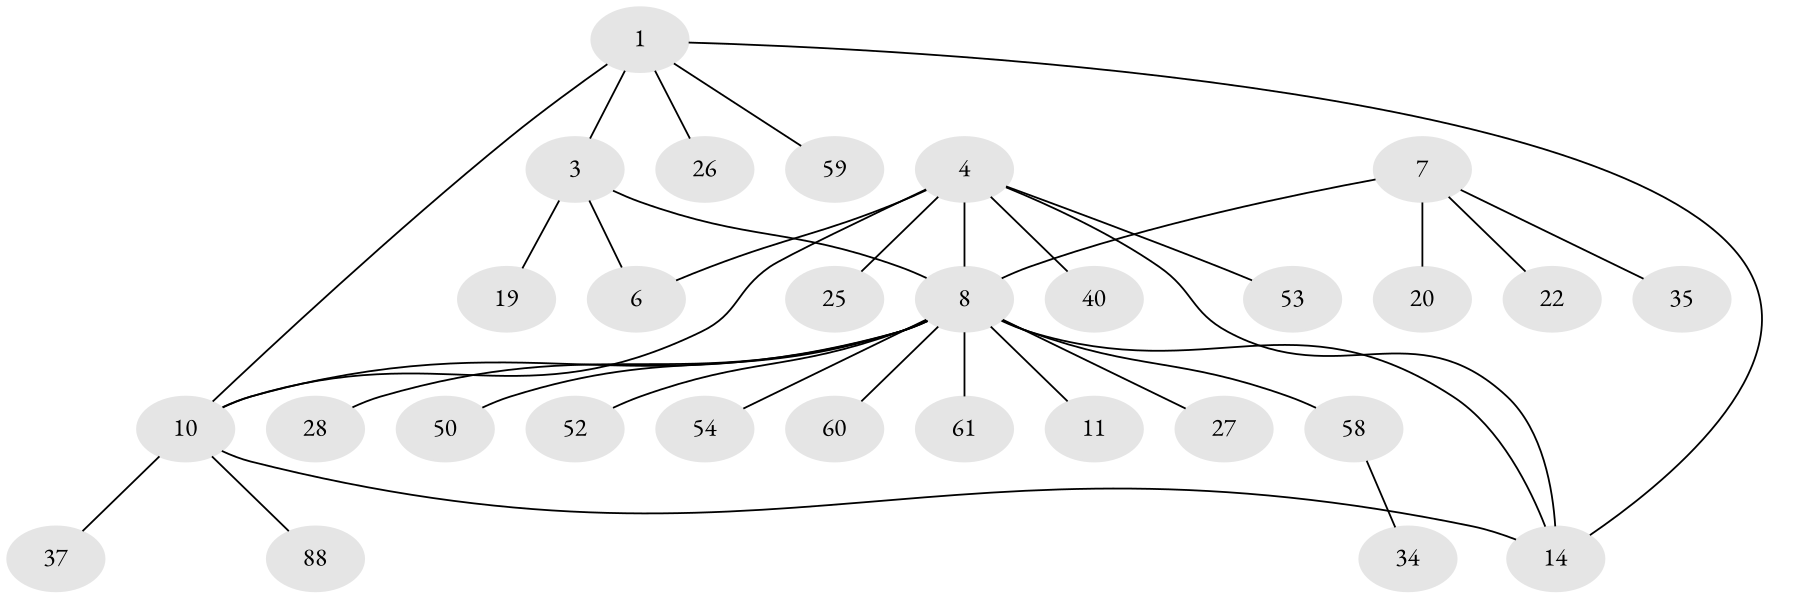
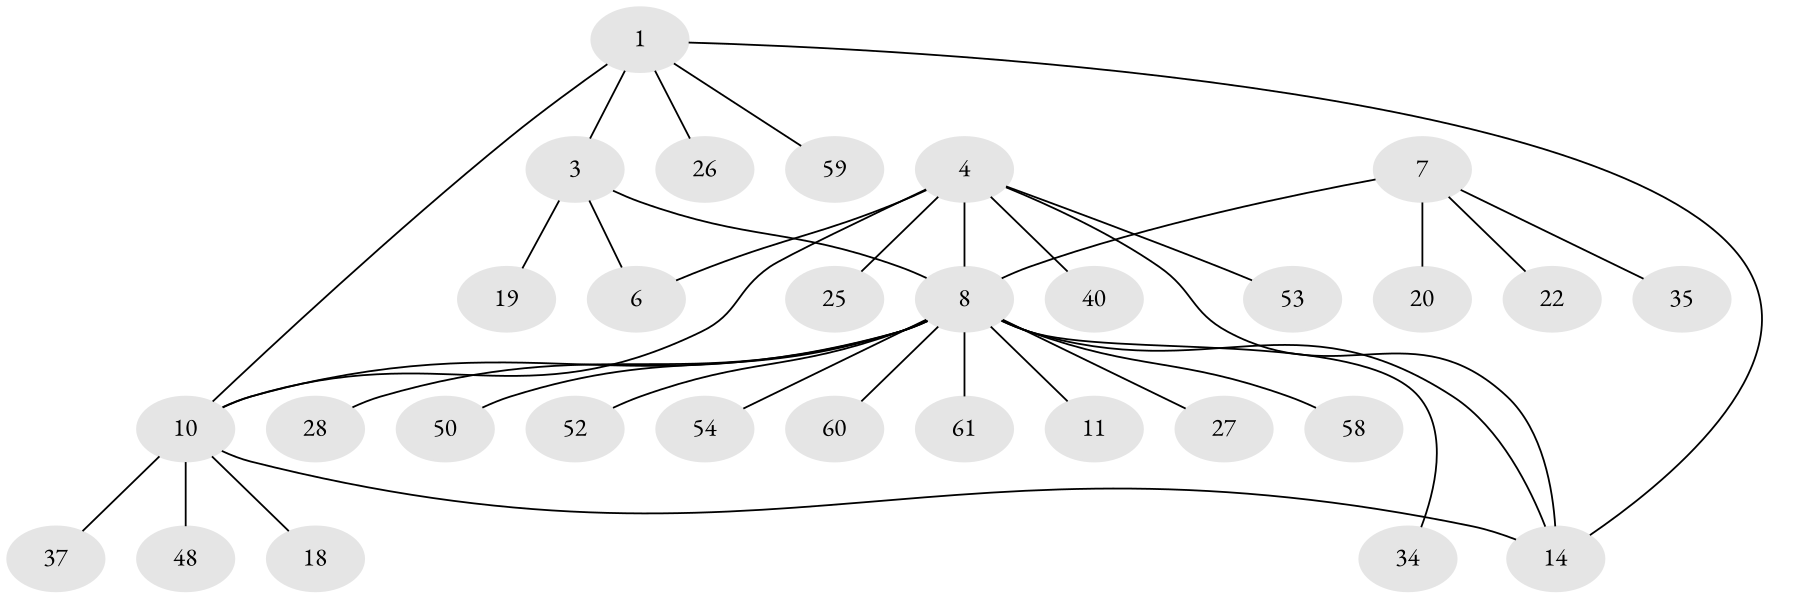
edge "58" -- "34": now "8" -- "34"
node "48": added
node "88": label "88" -> "18"
